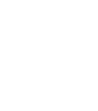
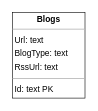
node "Blogs Url: text BlogType: text RssUrl: text Id: text PK": added
